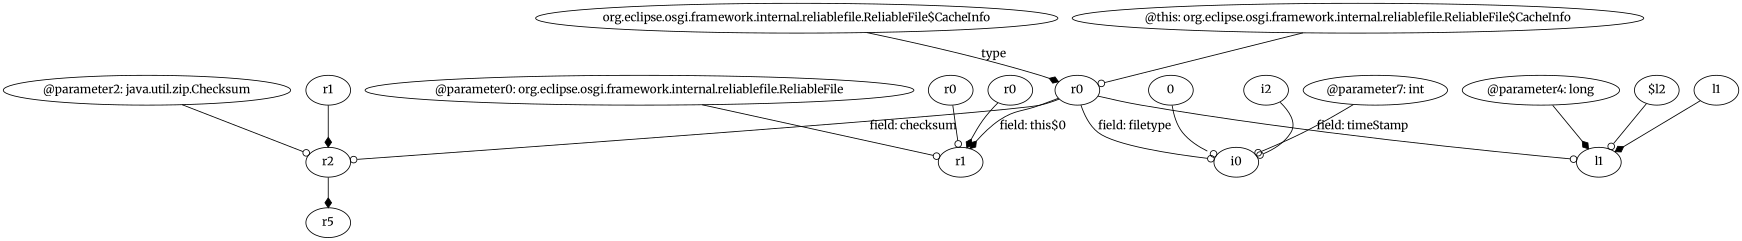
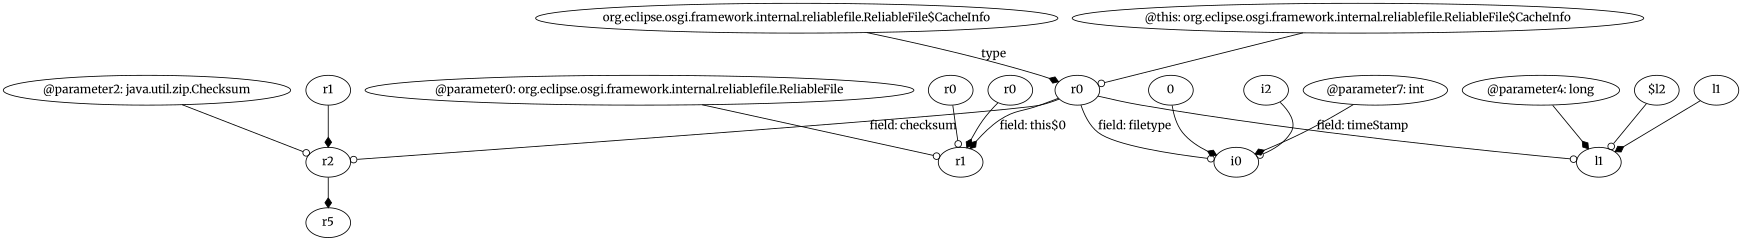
edge "@parameter7: int" -> "i0": arrowhead odot -> diamond
edge "0" -> "i0": arrowhead odot -> diamond
